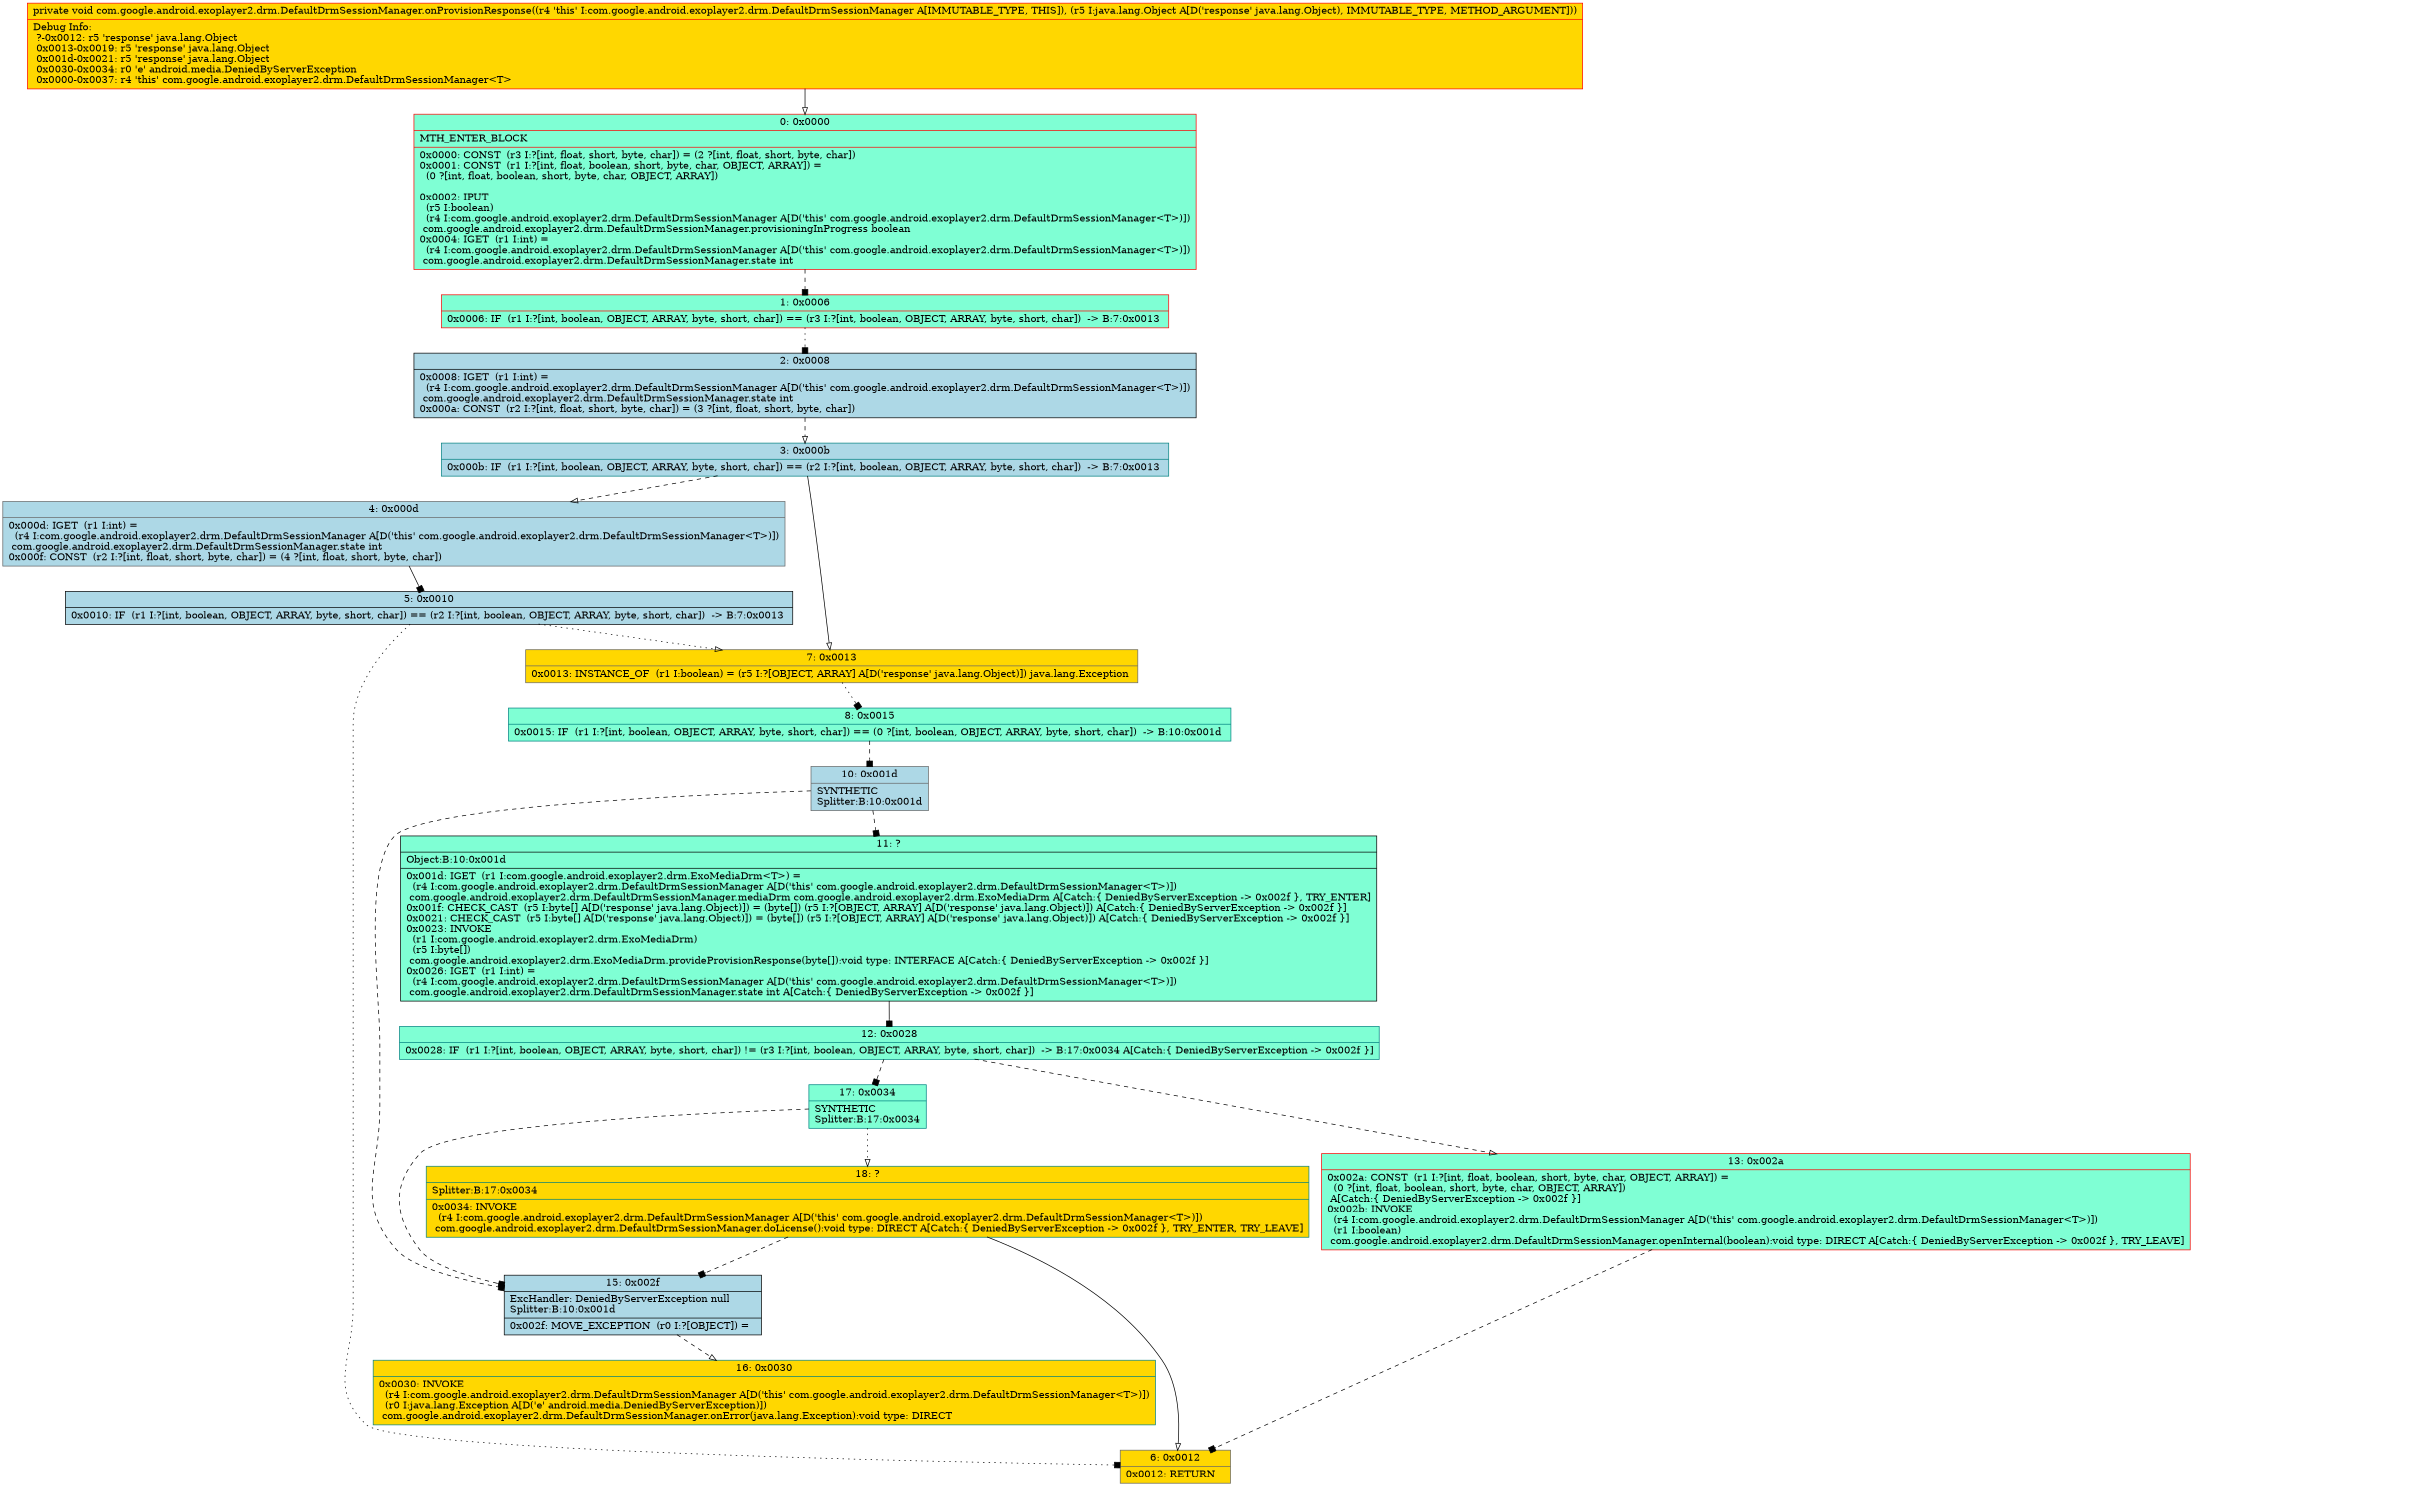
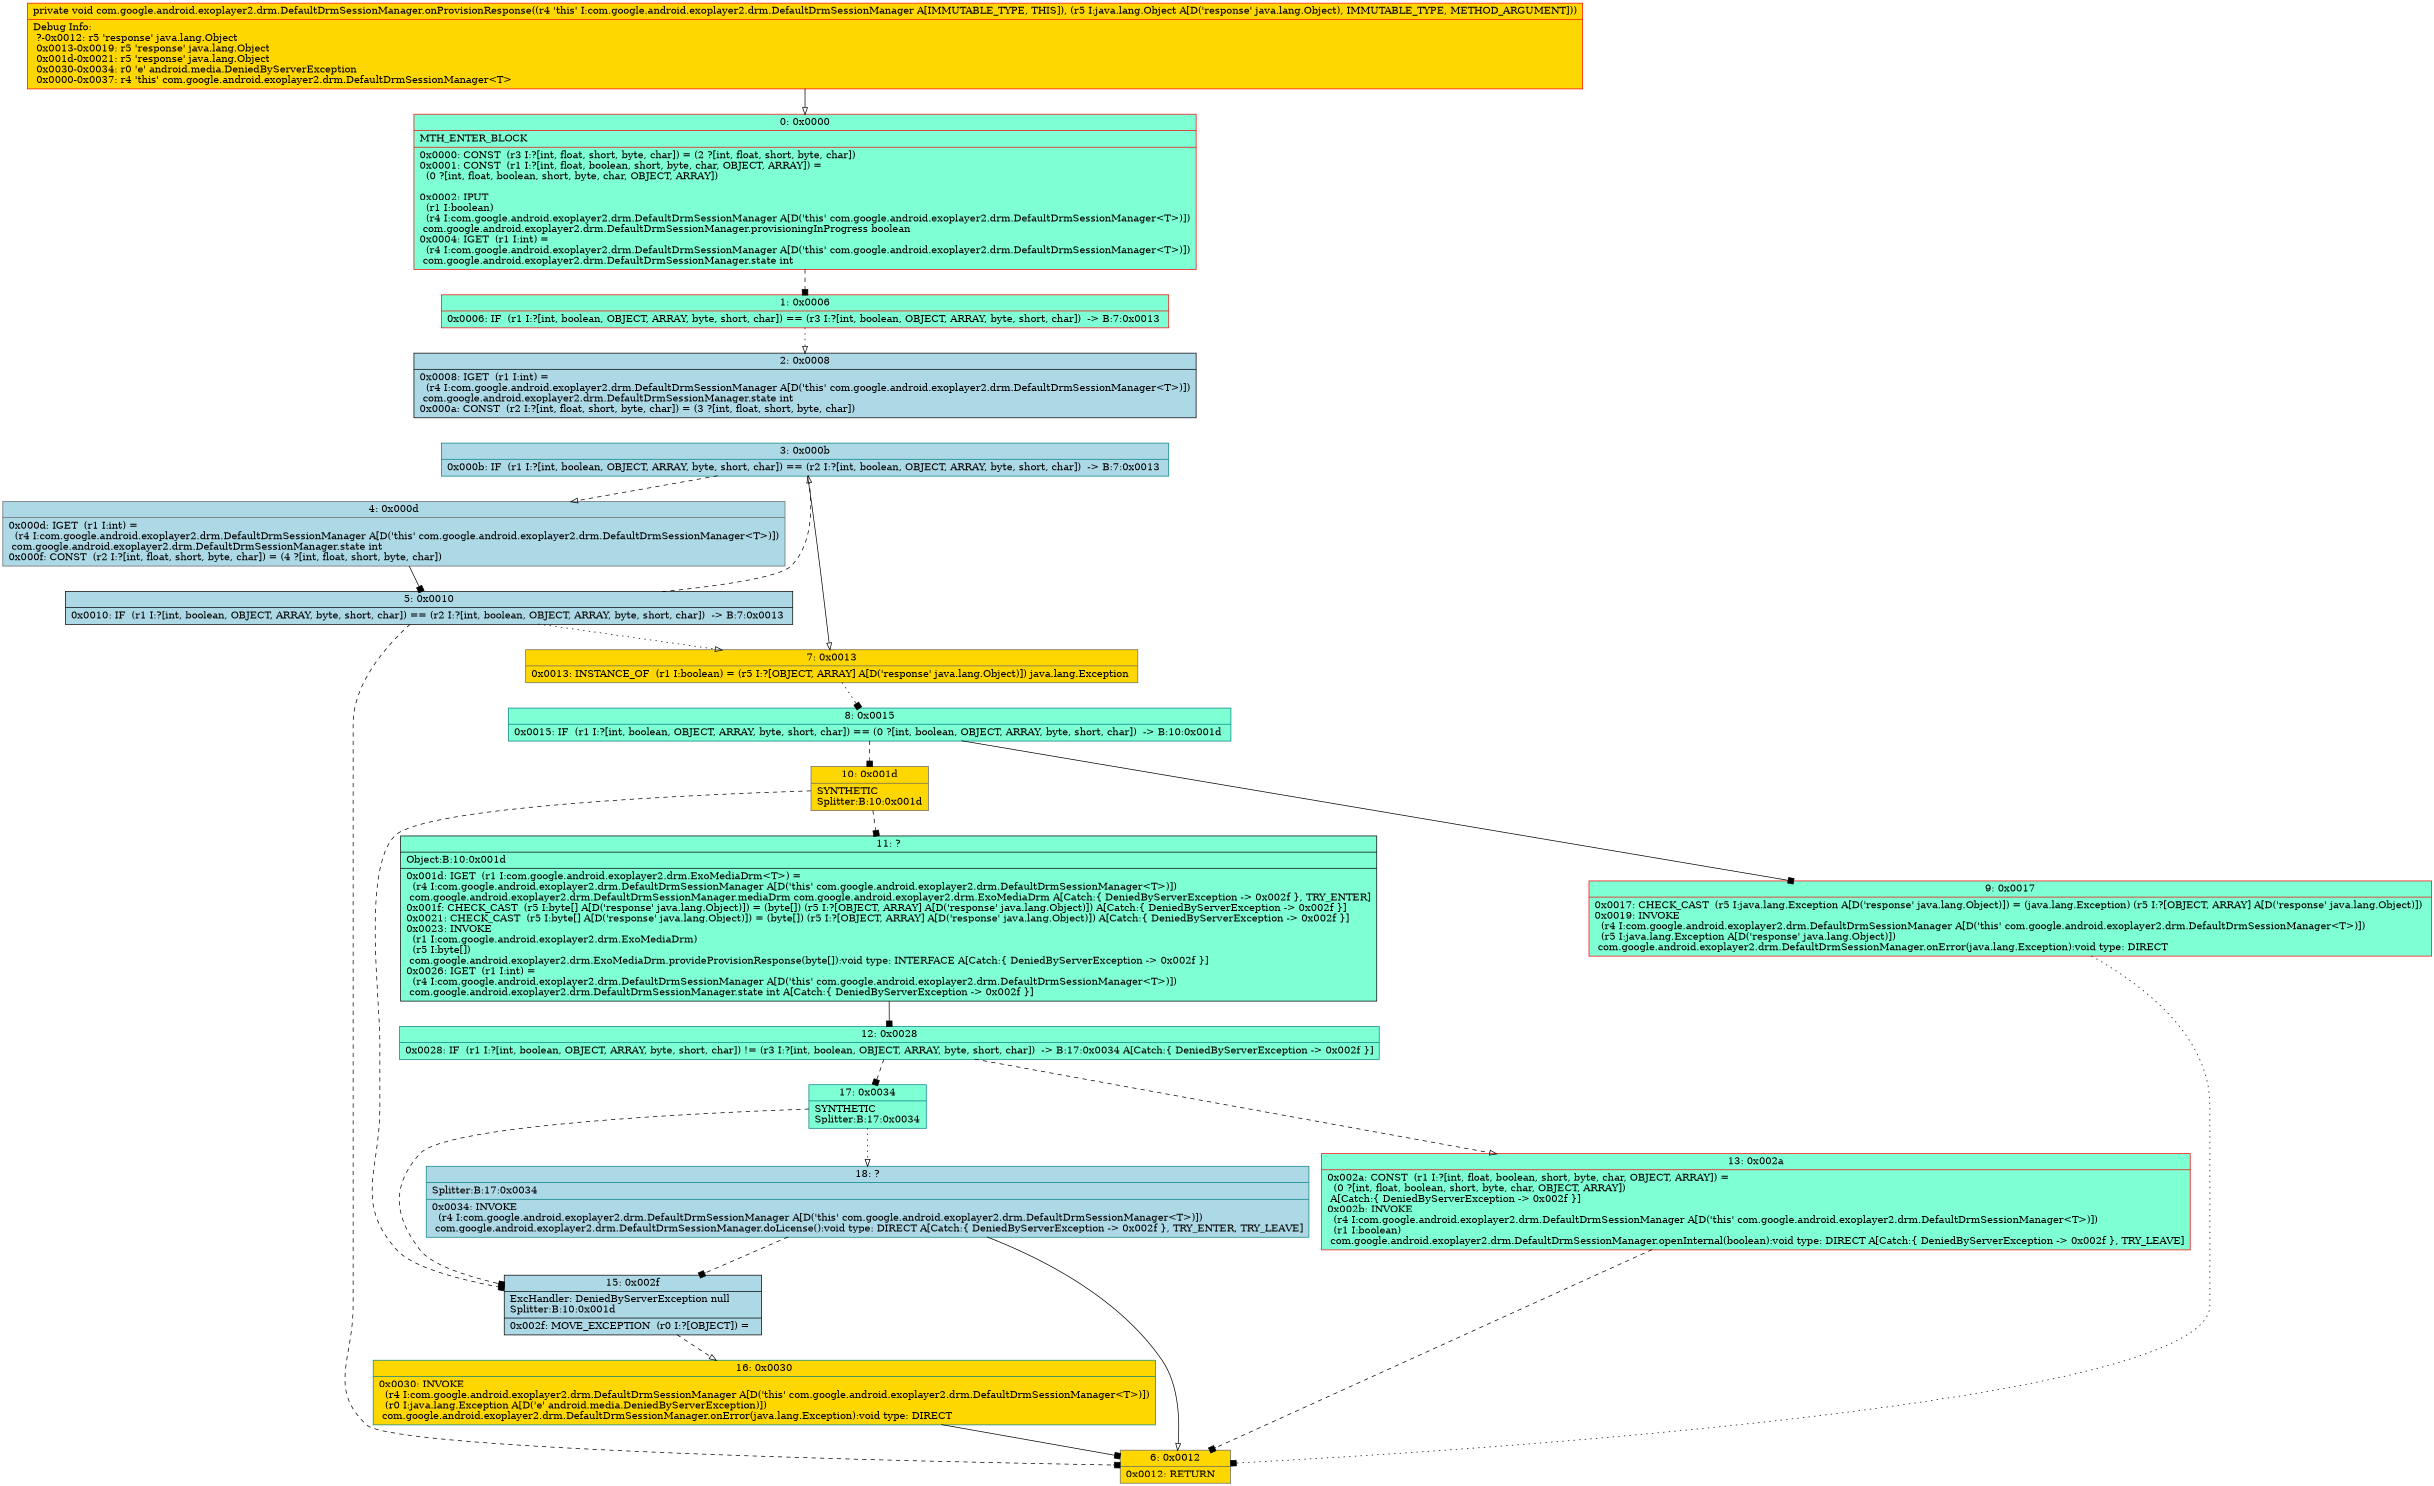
node "0: 0x0000": text "(r5 I:boolean)" -> "(r1 I:boolean)"
edge "1: 0x0006" -> "2: 0x0008": arrowhead box -> onormal
edge "2: 0x0008" -> "3: 0x000b": now "5: 0x0010" -> "3: 0x000b"
node "10: 0x001d": fillcolor lightblue -> gold
node "9: 0x0017": added
node "18: ?": fillcolor gold -> lightblue
edge "5: 0x0010" -> "6: 0x0012": style dotted -> dashed
edge "16: 0x0030" -> "6: 0x0012": added
